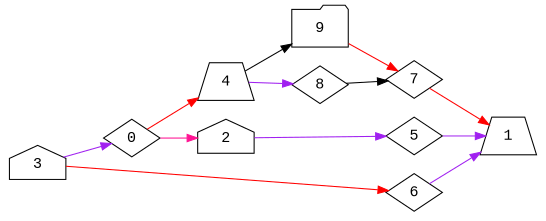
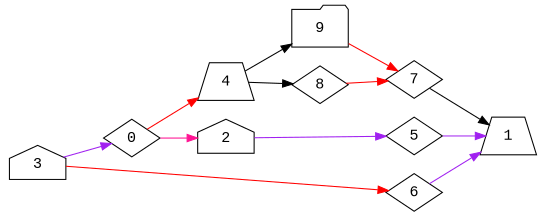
edge "8" -> "7": color black -> red
edge "4" -> "8": color purple -> black
edge "7" -> "1": color red -> black
